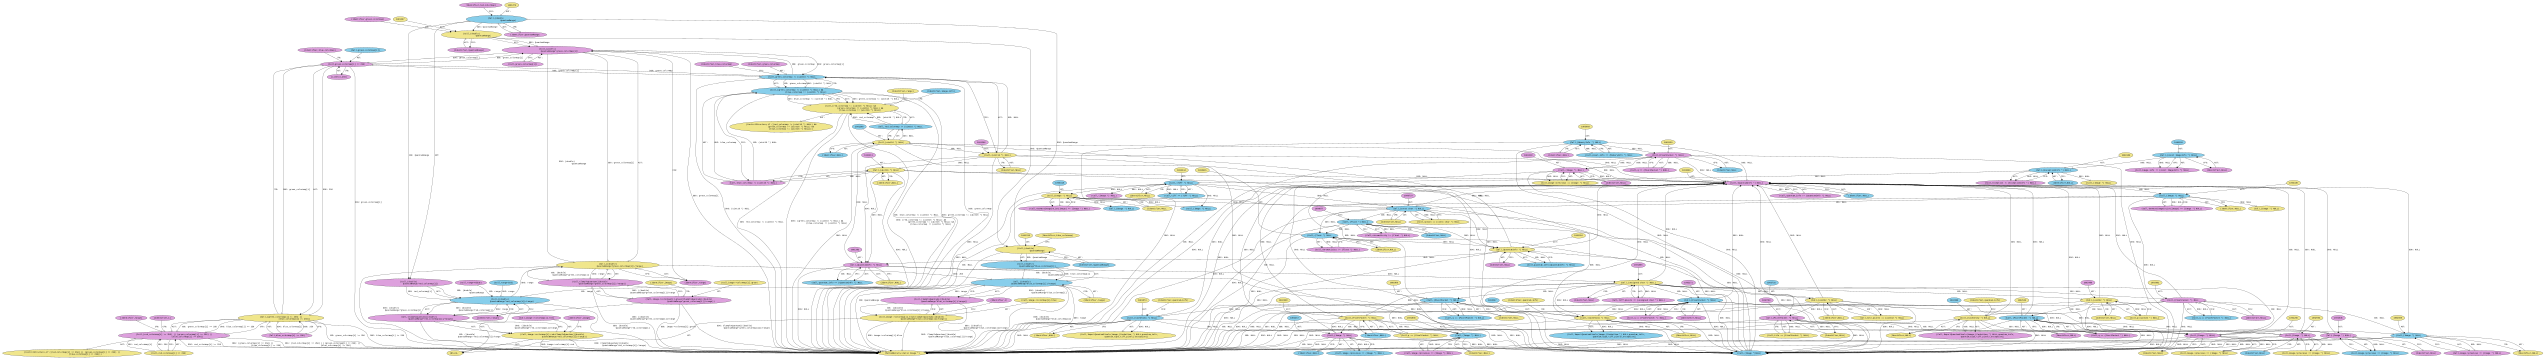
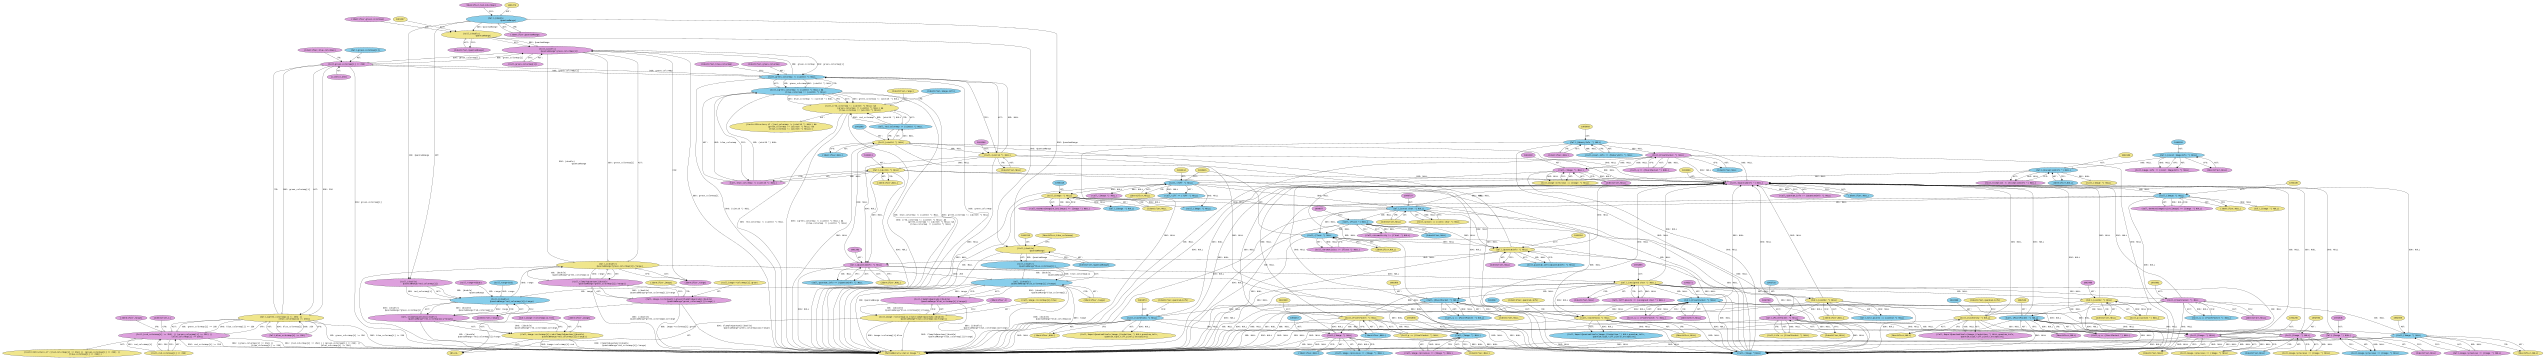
edge "(Call,green_colormap[i] >= 256)" -> "(Literal,256)": removed, label "CFG:"
node "1003139": removed
edge "(Call,tiff == (TIFF *) NULL)" -> "(Call,(TIFF *) NULL)": now "1000915" -> "(Call,(TIFF *) NULL)"
node "(Call,tile_pixels == (uint32 *) NULL)": fillcolor khaki -> skyblue
edge "(Call,((double) QuantumRange*red_colormap[i])/range)" -> "(MethodReturn,static Image *)": removed, label "DDG: (double) QuantumRange*red_colormap[i]"
